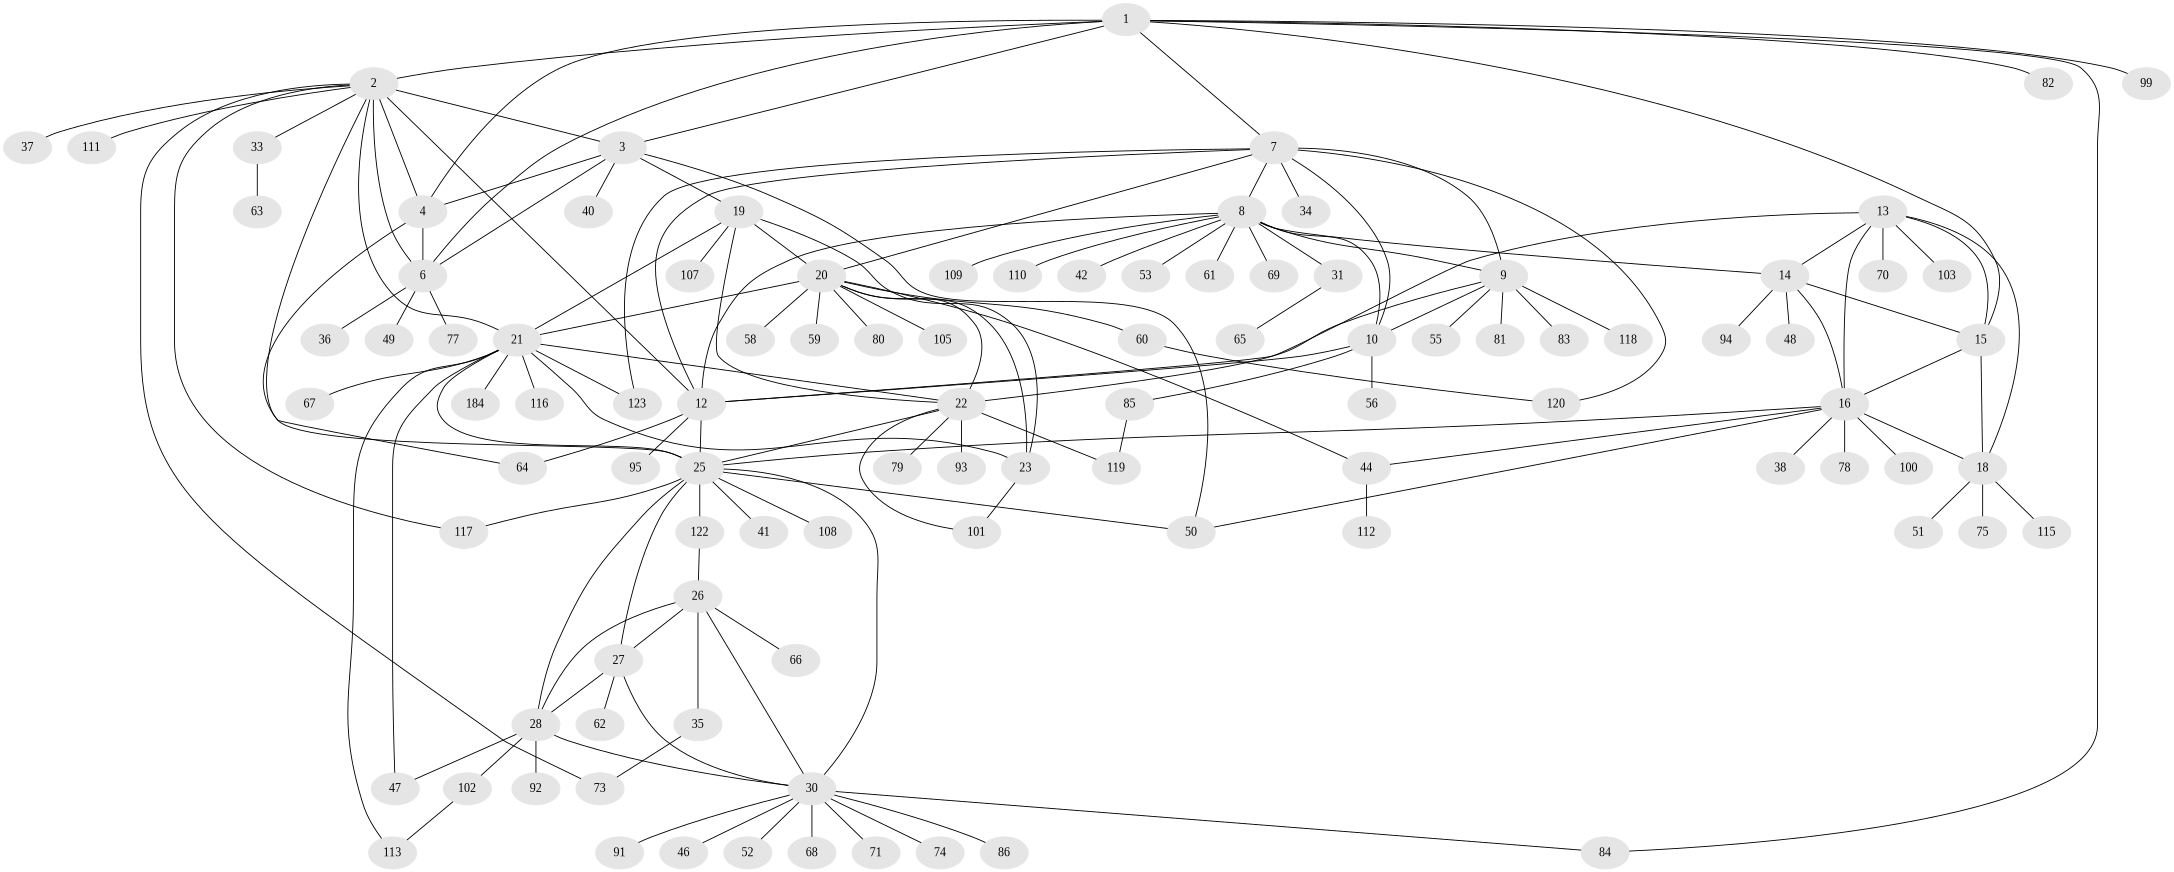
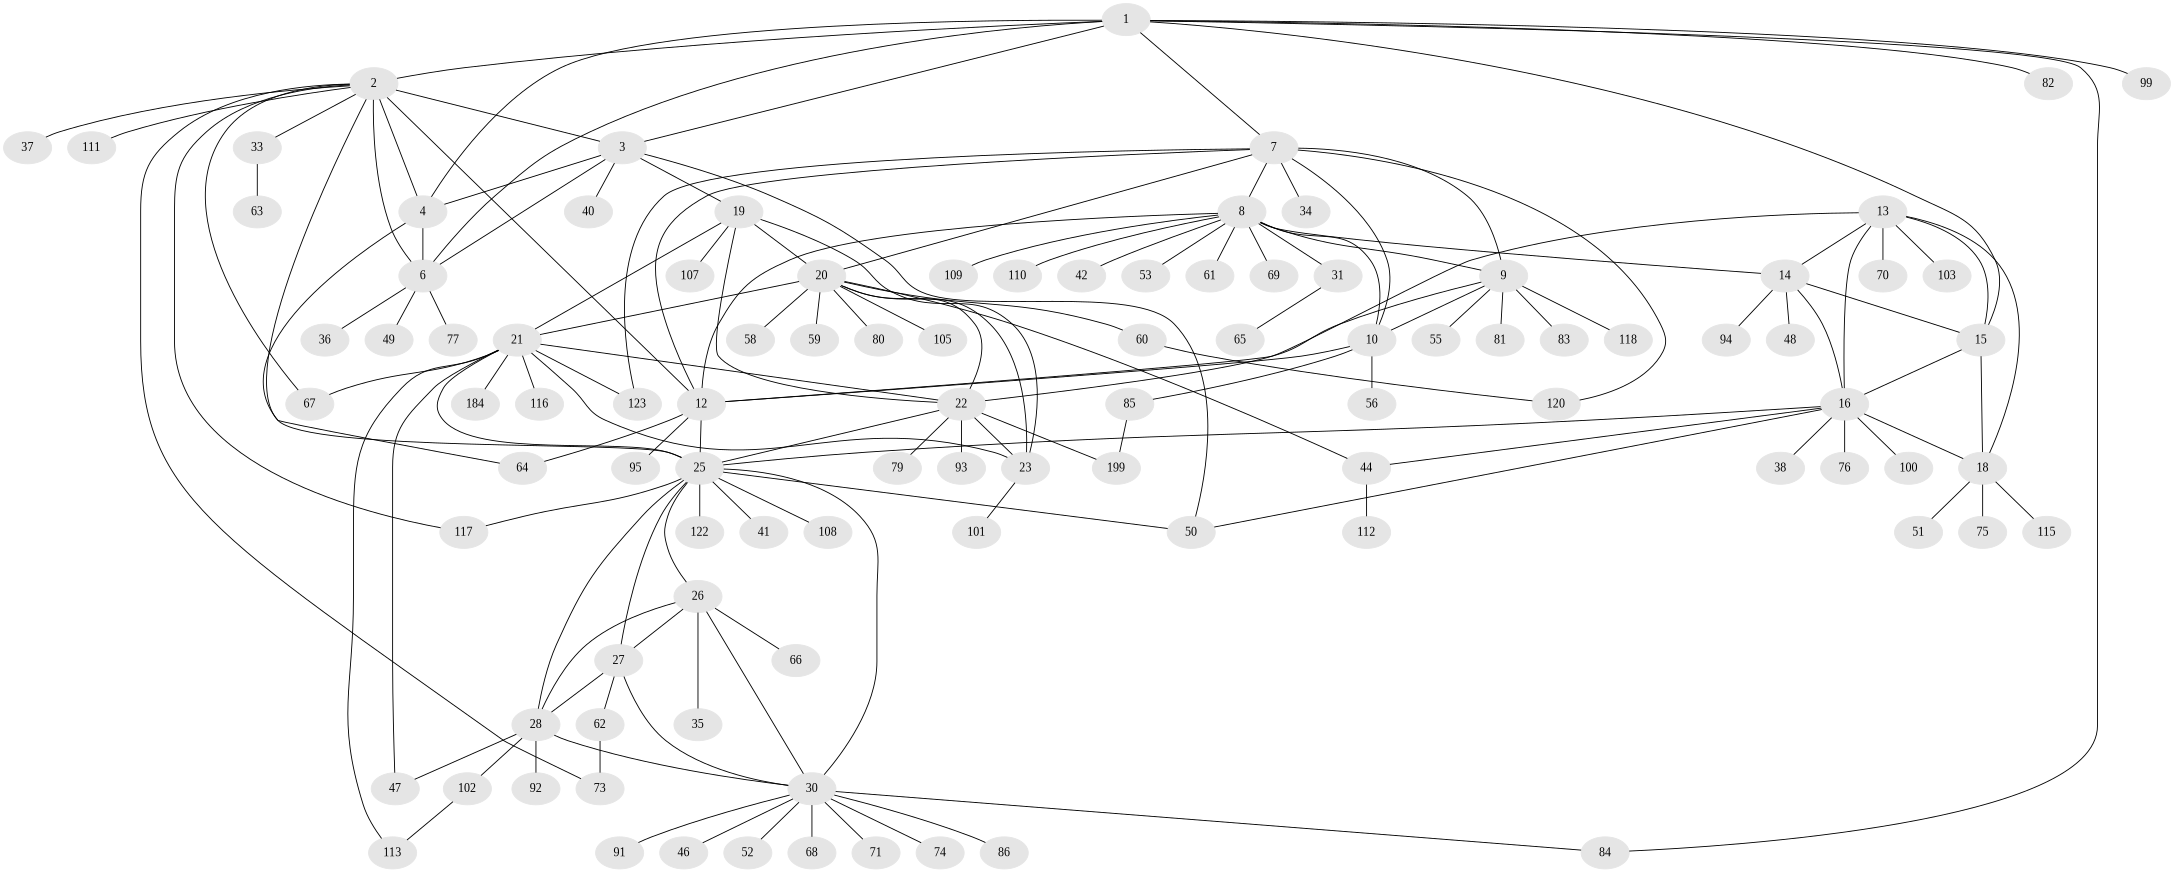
edge "2" -- "21": now "2" -- "67"
node "119": label "119" -> "199"
node "78": label "78" -> "76"
edge "22" -- "101": now "22" -- "23"
edge "122" -- "26": now "25" -- "26"
edge "35" -- "73": now "62" -- "73"
